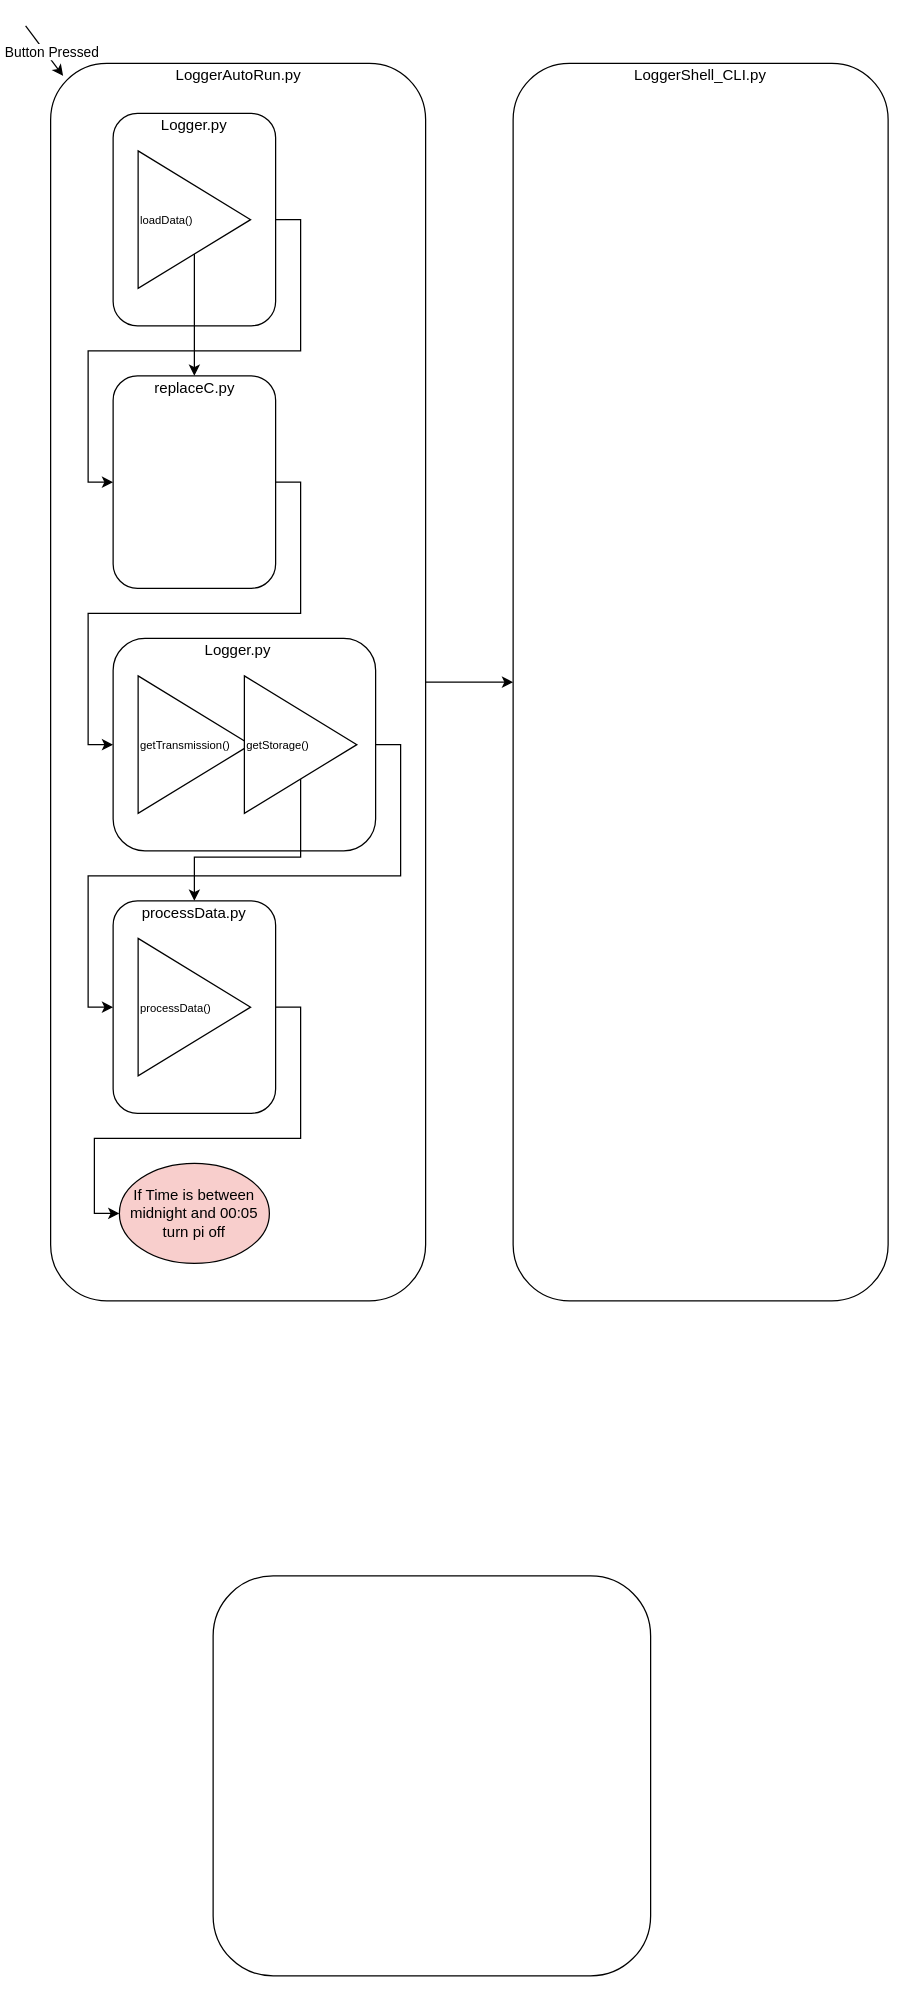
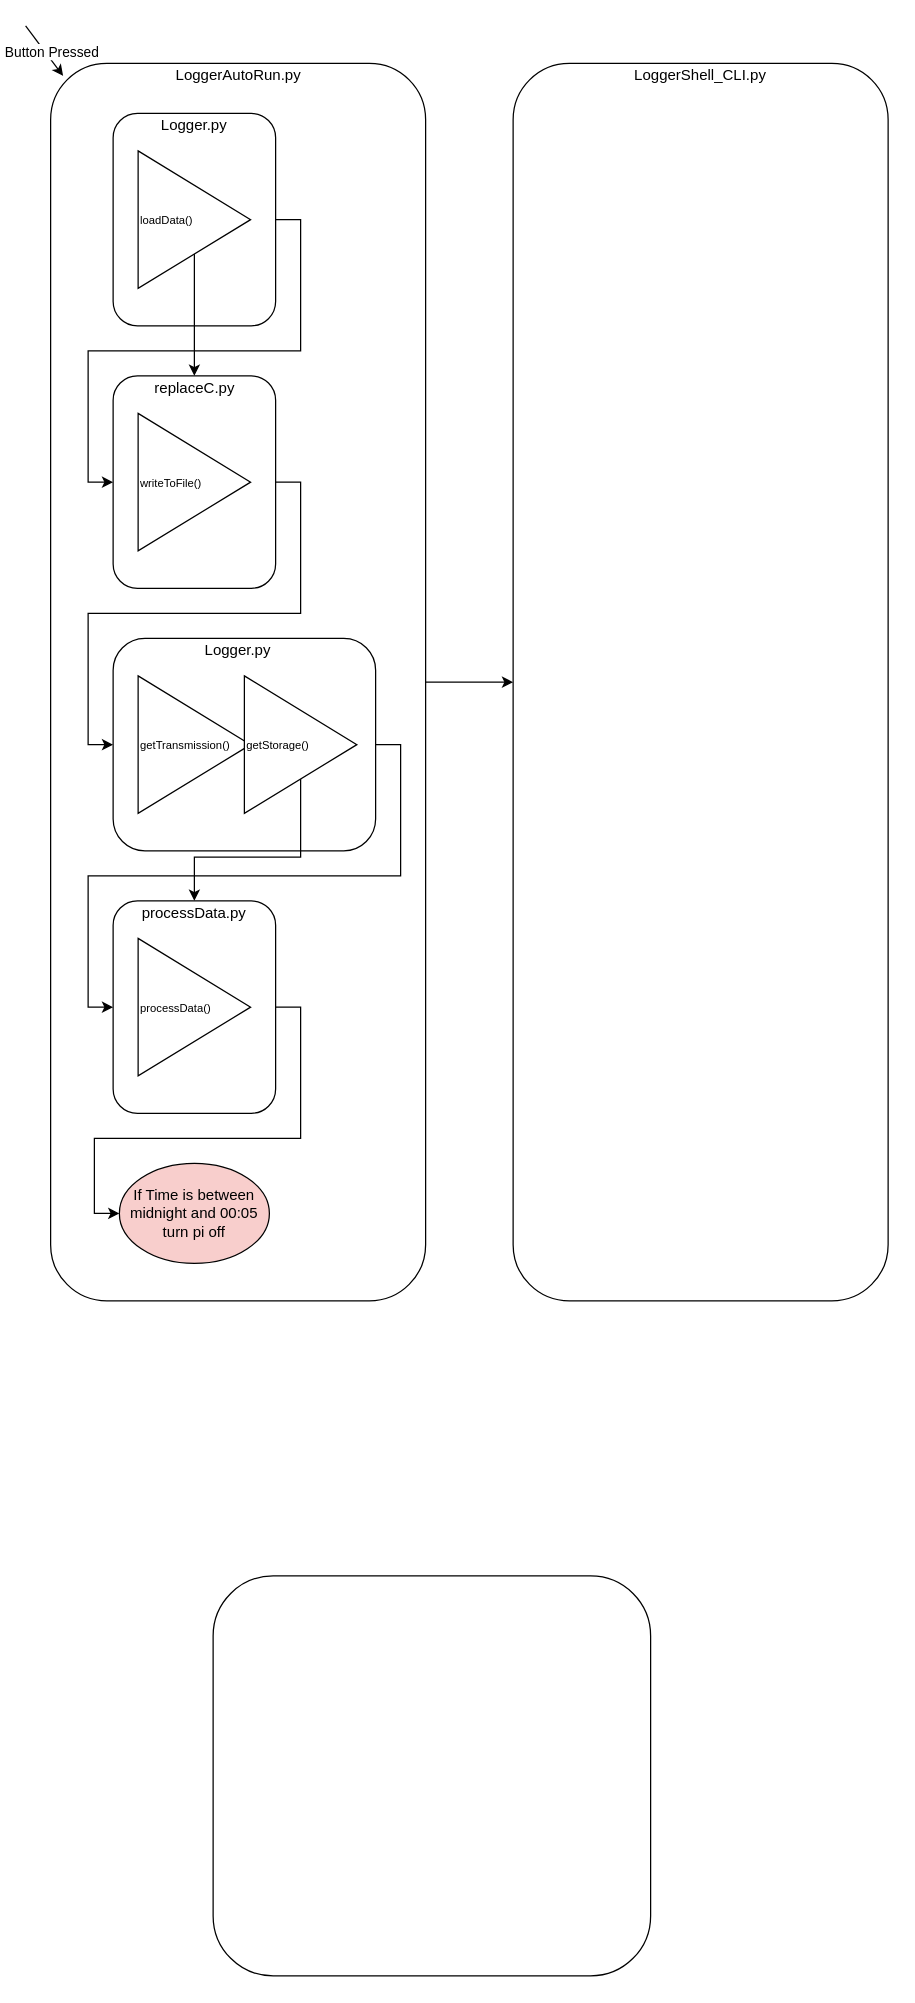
node "writeToFile()": added
